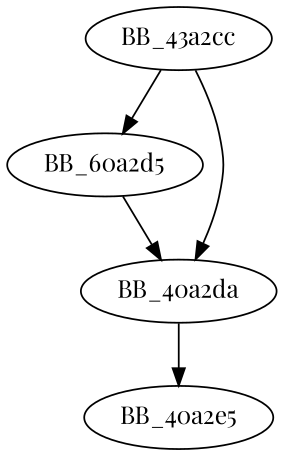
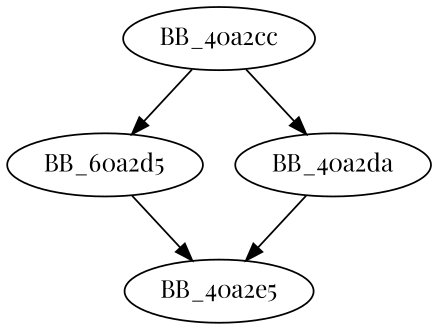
node "BB_43a2cc": label "BB_43a2cc" -> "BB_40a2cc"
edge "BB_60a2d5" -> "BB_40a2da": now "BB_60a2d5" -> "BB_40a2e5"
